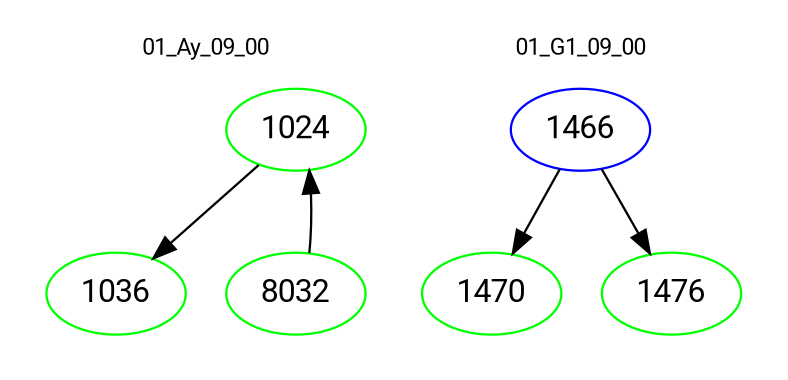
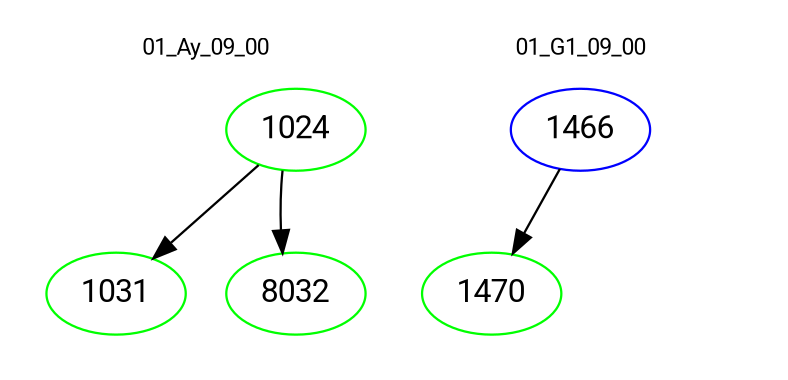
edge "8032" -> "1024": reversed
node "1036": label "1036" -> "1031"
node "1476": removed
